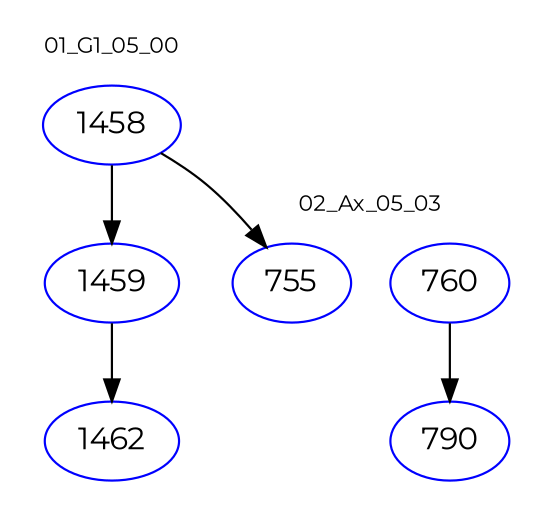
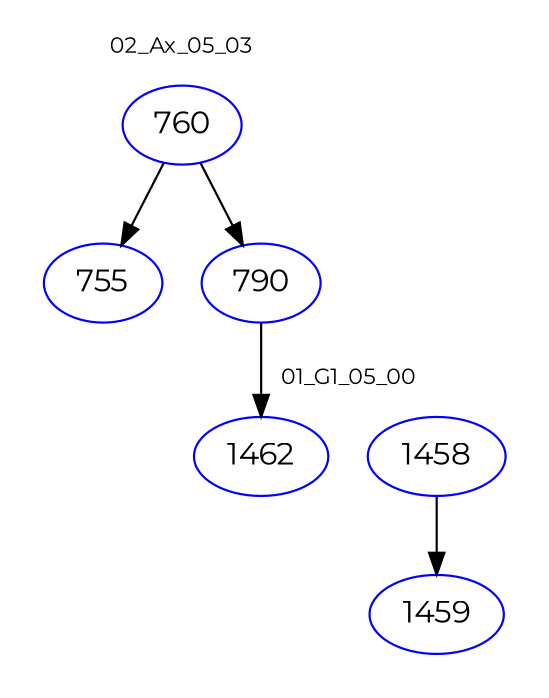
edge "1458" -> "755": now "760" -> "755"
edge "1459" -> "1462": now "790" -> "1462"
